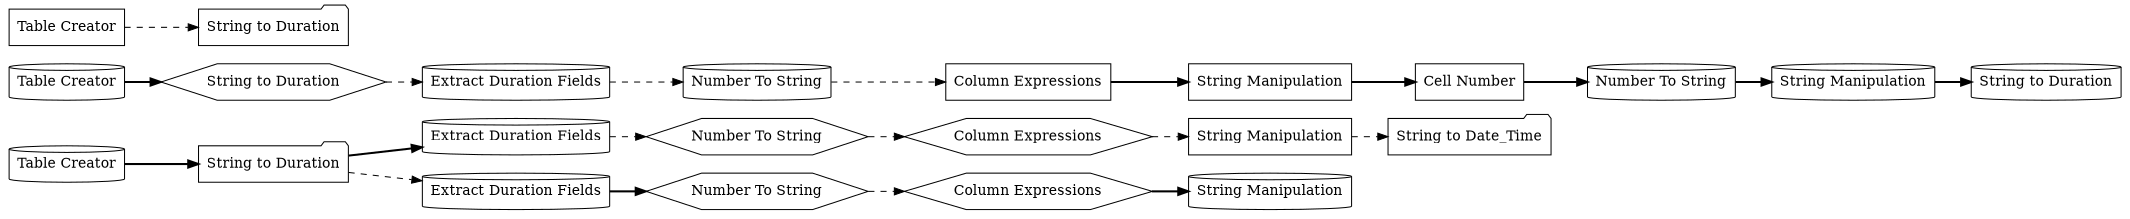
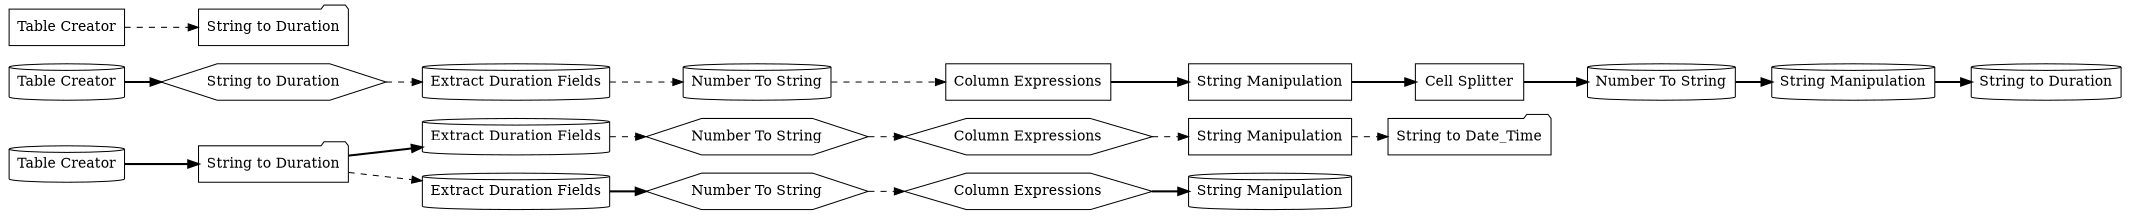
node "Cell Number": label "Cell Number" -> "Cell Splitter"
